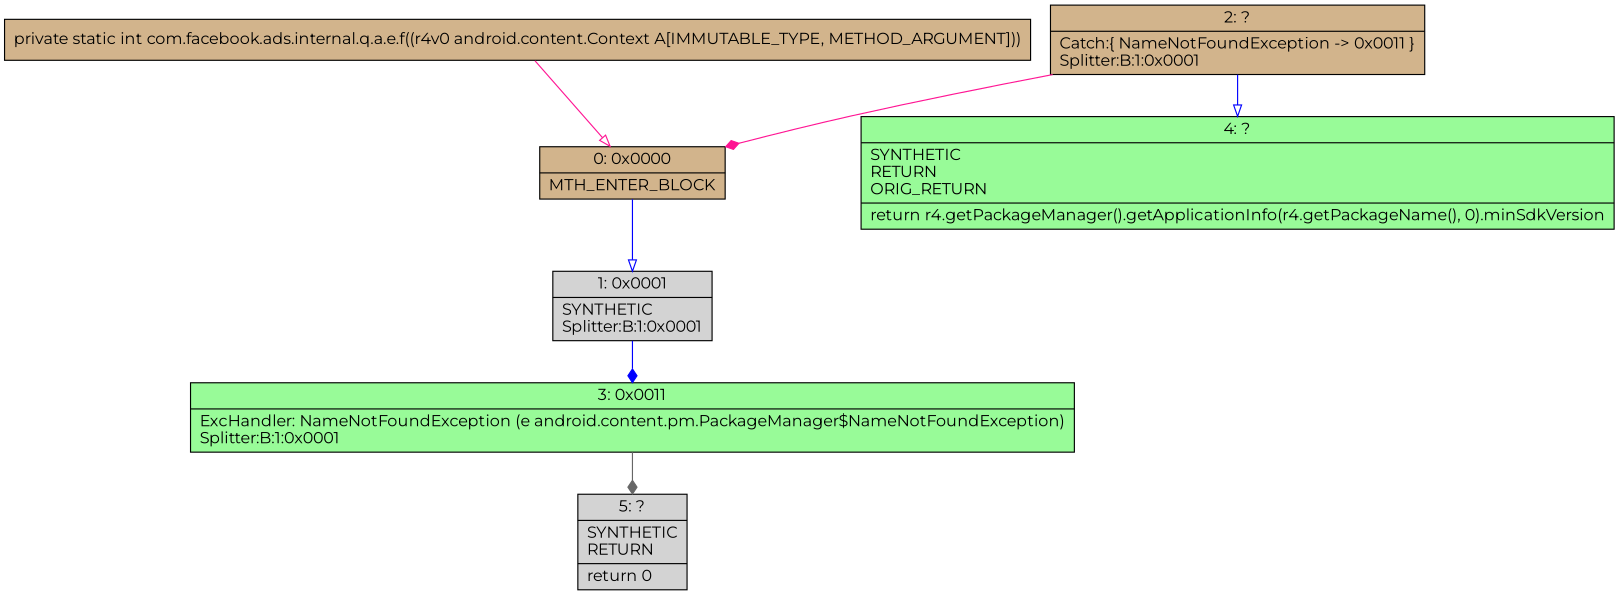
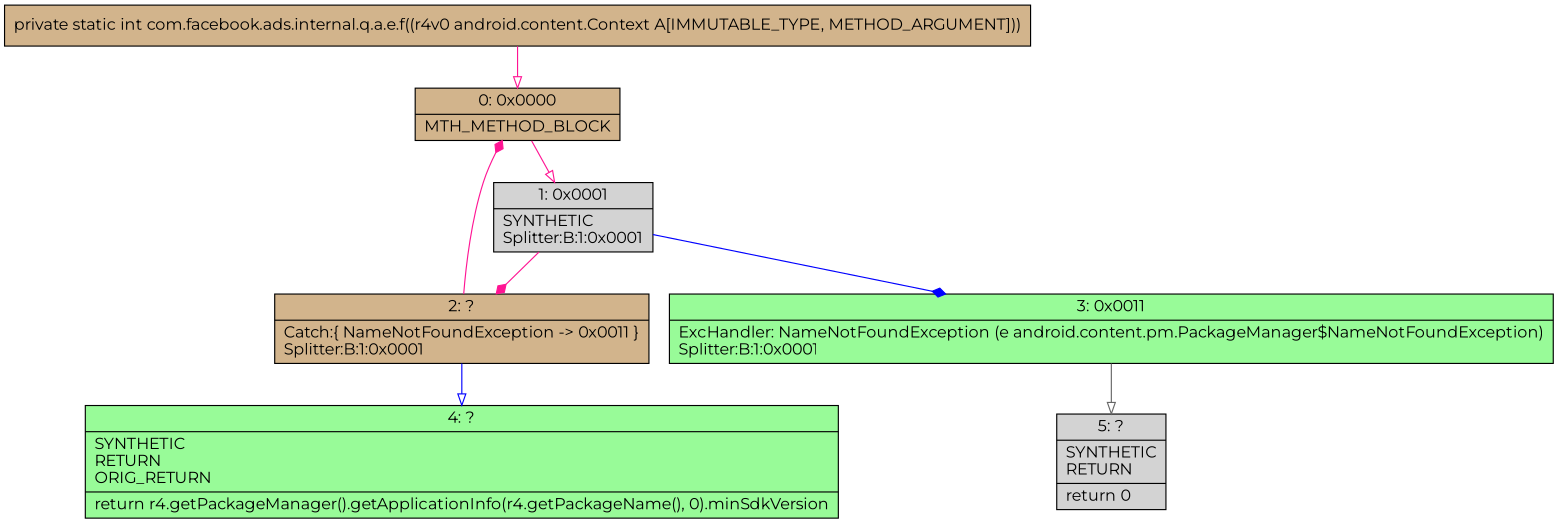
node "0: 0x0000": text "MTH_ENTER_BLOCK" -> "MTH_METHOD_BLOCK"
edge "0: 0x0000" -> "1: 0x0001": color blue -> deeppink
edge "1: 0x0001" -> "2: ?": added
edge "3: 0x0011" -> "5: ?": arrowhead diamond -> onormal
